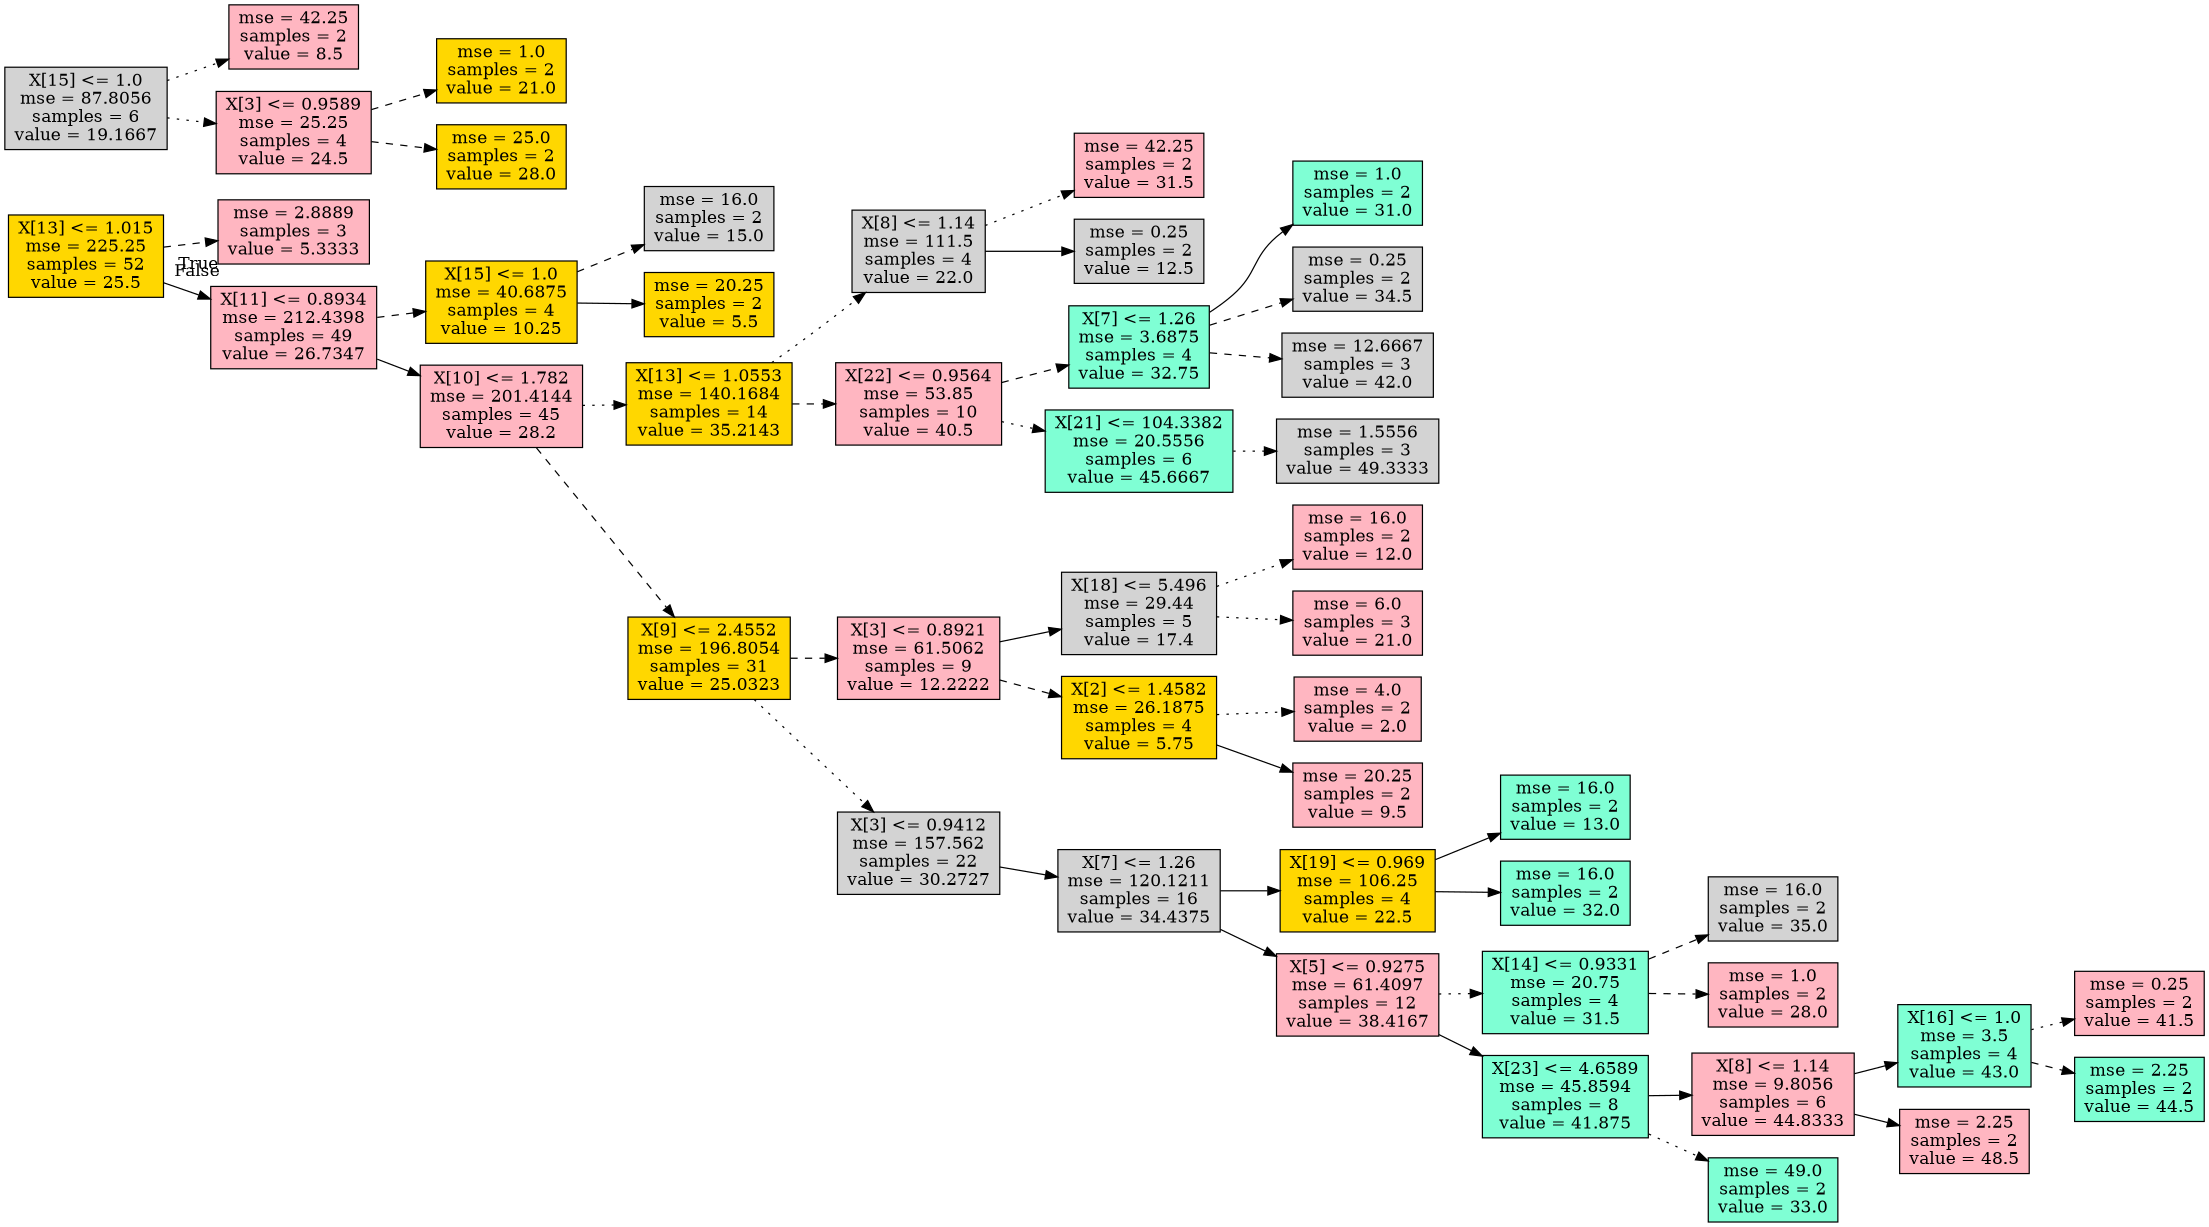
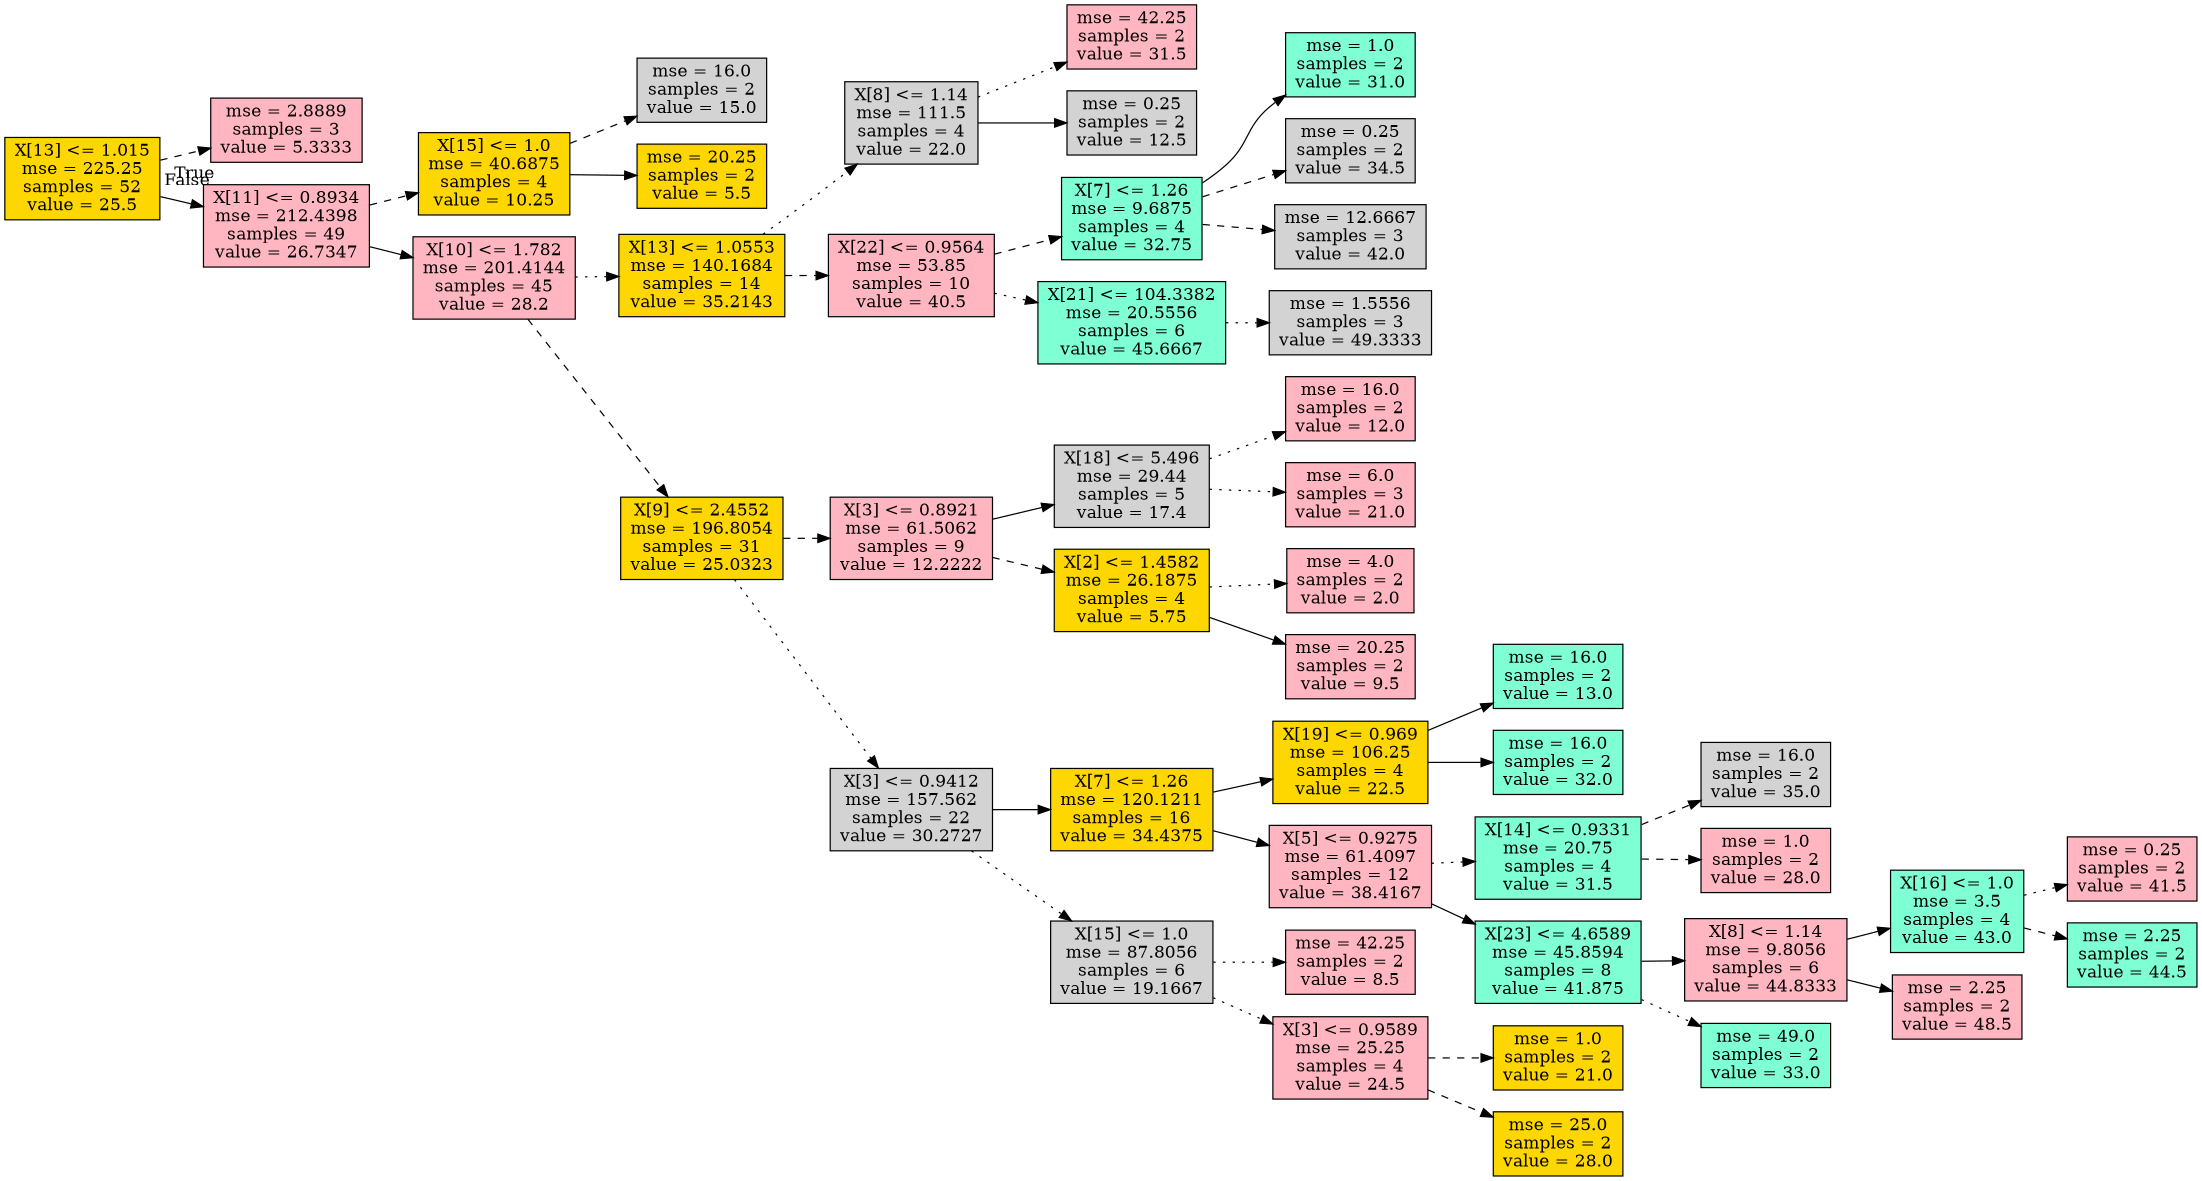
node "X[7] <= 1.26 mse = 3.6875 samples = 4 value = 32.75": label "X[7] <= 1.26 mse = 3.6875 samples = 4 value = 32.75" -> "X[7] <= 1.26 mse = 9.6875 samples = 4 value = 32.75"
edge "X[3] <= 0.9412 mse = 157.562 samples = 22 value = 30.2727" -> "X[15] <= 1.0 mse = 87.8056 samples = 6 value = 19.1667": added
node "X[7] <= 1.26 mse = 120.1211 samples = 16 value = 34.4375": fillcolor lightgrey -> gold
